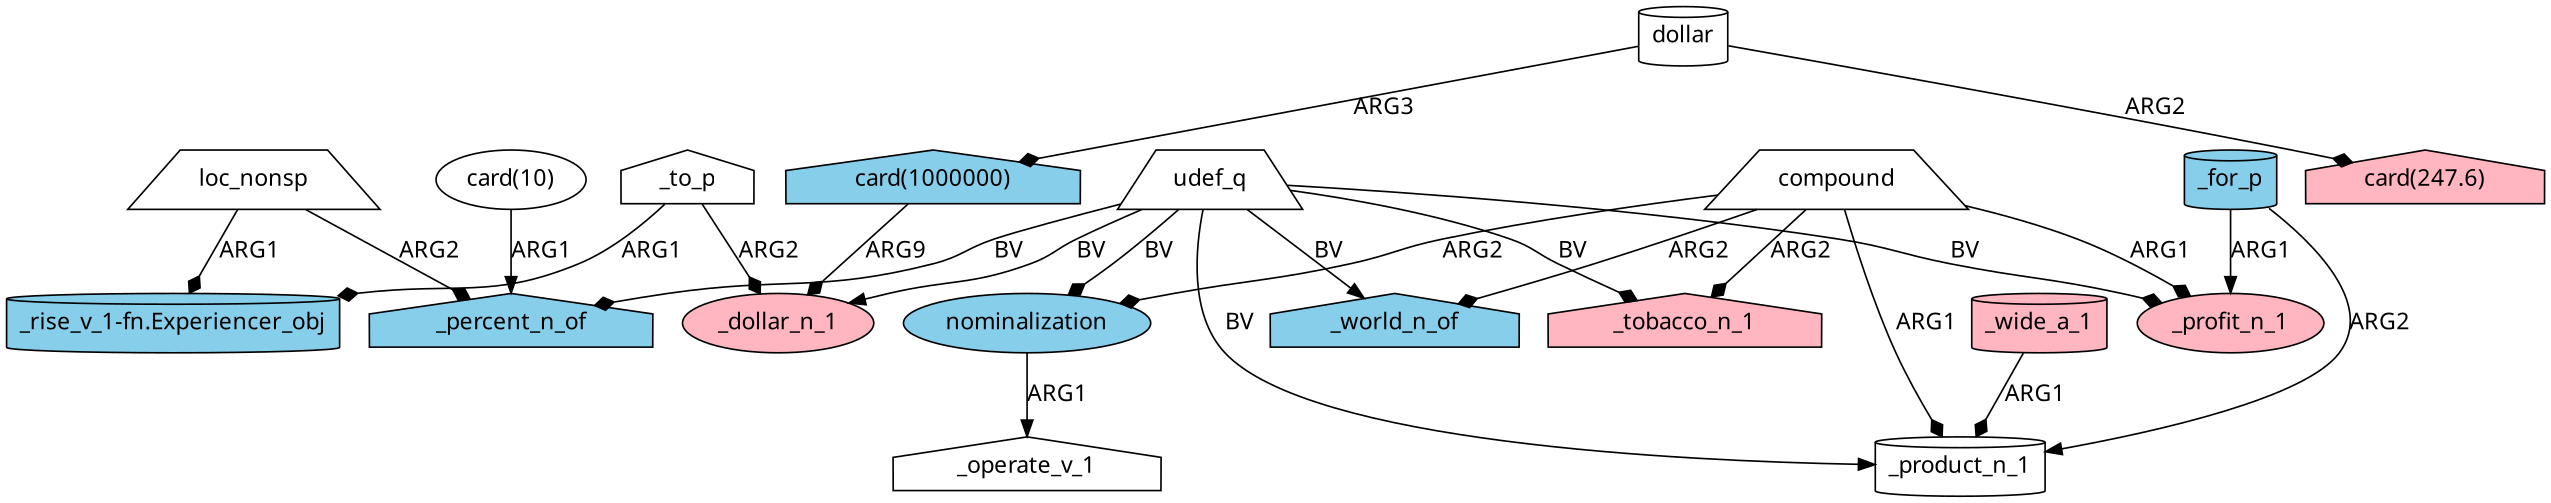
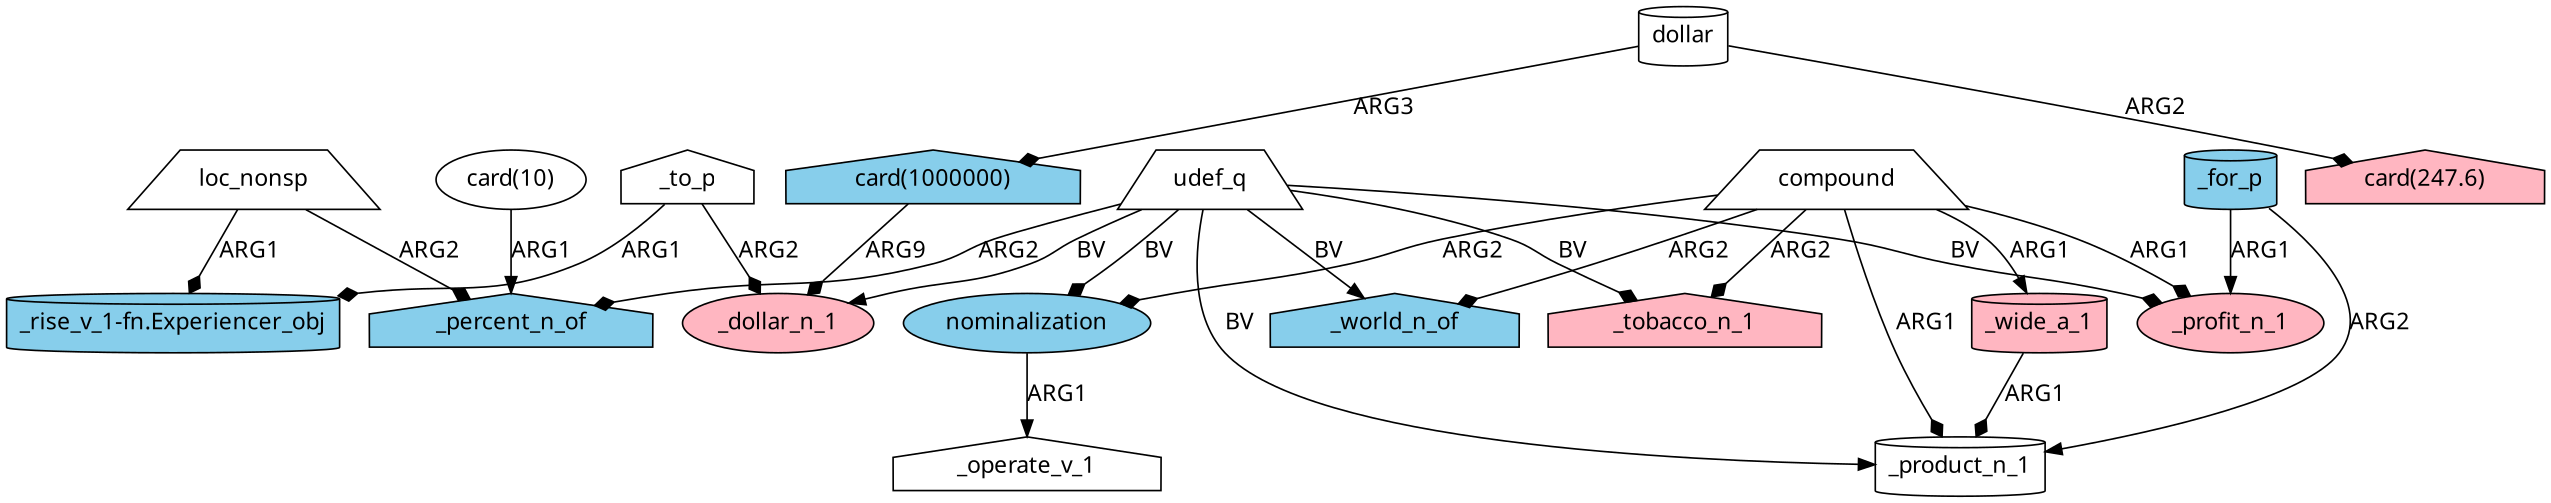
edge "compound" -> "_wide_a_1": added, label "ARG1"
edge "udef_q" -> "_percent_n_of": label "BV" -> "ARG2"
